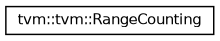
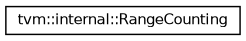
node "tvm::tvm::RangeCounting": label "tvm::tvm::RangeCounting" -> "tvm::internal::RangeCounting"
